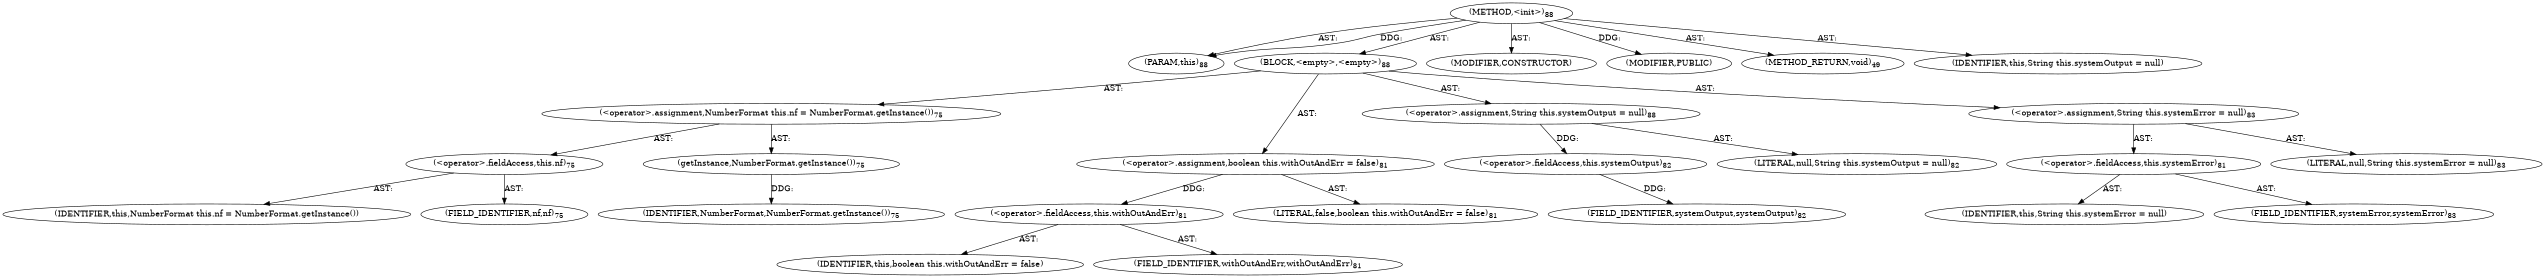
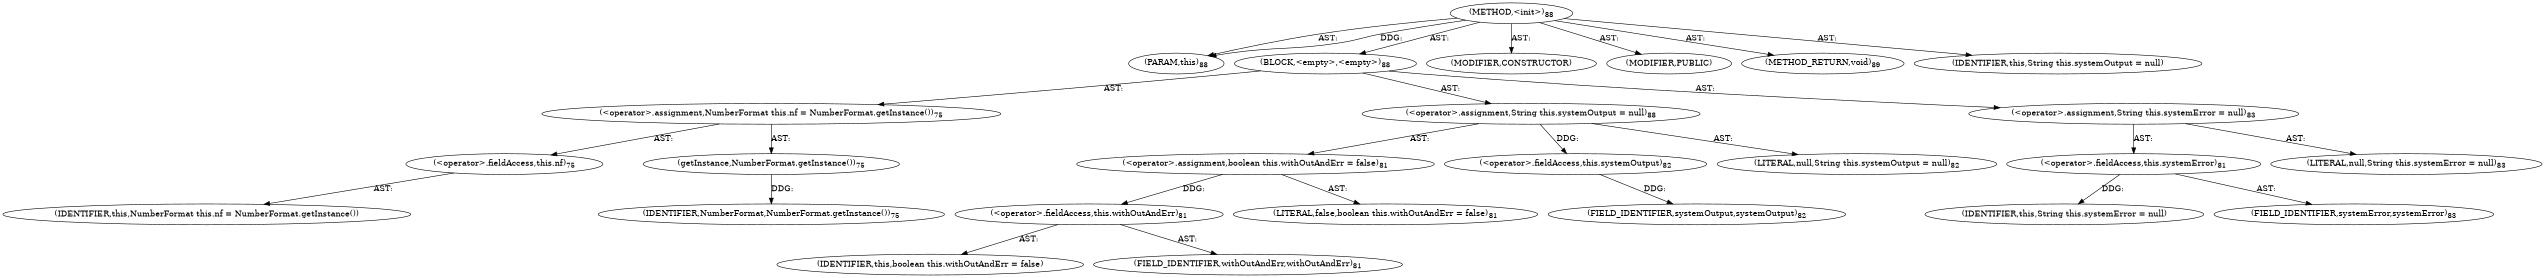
edge "(METHOD,<init>)" -> "(MODIFIER,PUBLIC)": label "DDG: " -> "AST: "
node "(METHOD_RETURN,void)": text "49" -> "89"
edge "(BLOCK,<empty>,<empty>)" -> "(<operator>.assignment,boolean this.withOutAndErr = false)": now "(<operator>.assignment,String this.systemOutput = null)" -> "(<operator>.assignment,boolean this.withOutAndErr = false)"
edge "(<operator>.fieldAccess,this.systemError)" -> "(IDENTIFIER,this,String this.systemError = null)": label "AST: " -> "DDG: "
node "(FIELD_IDENTIFIER,nf,nf)": removed
